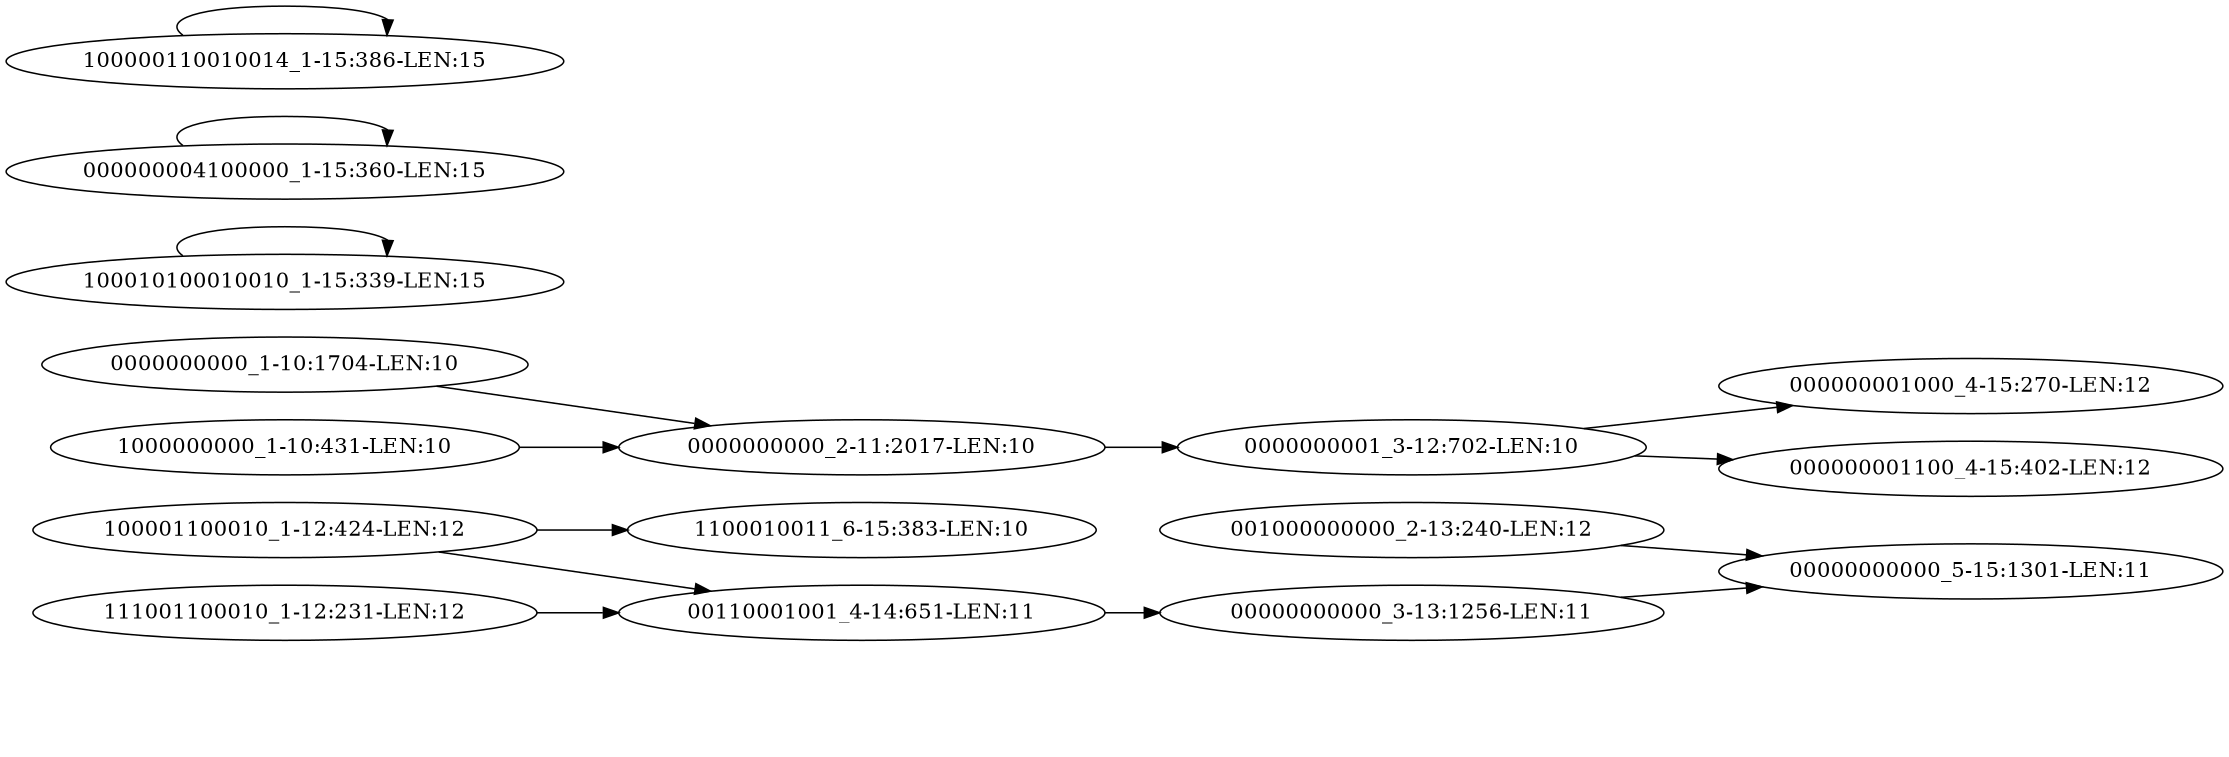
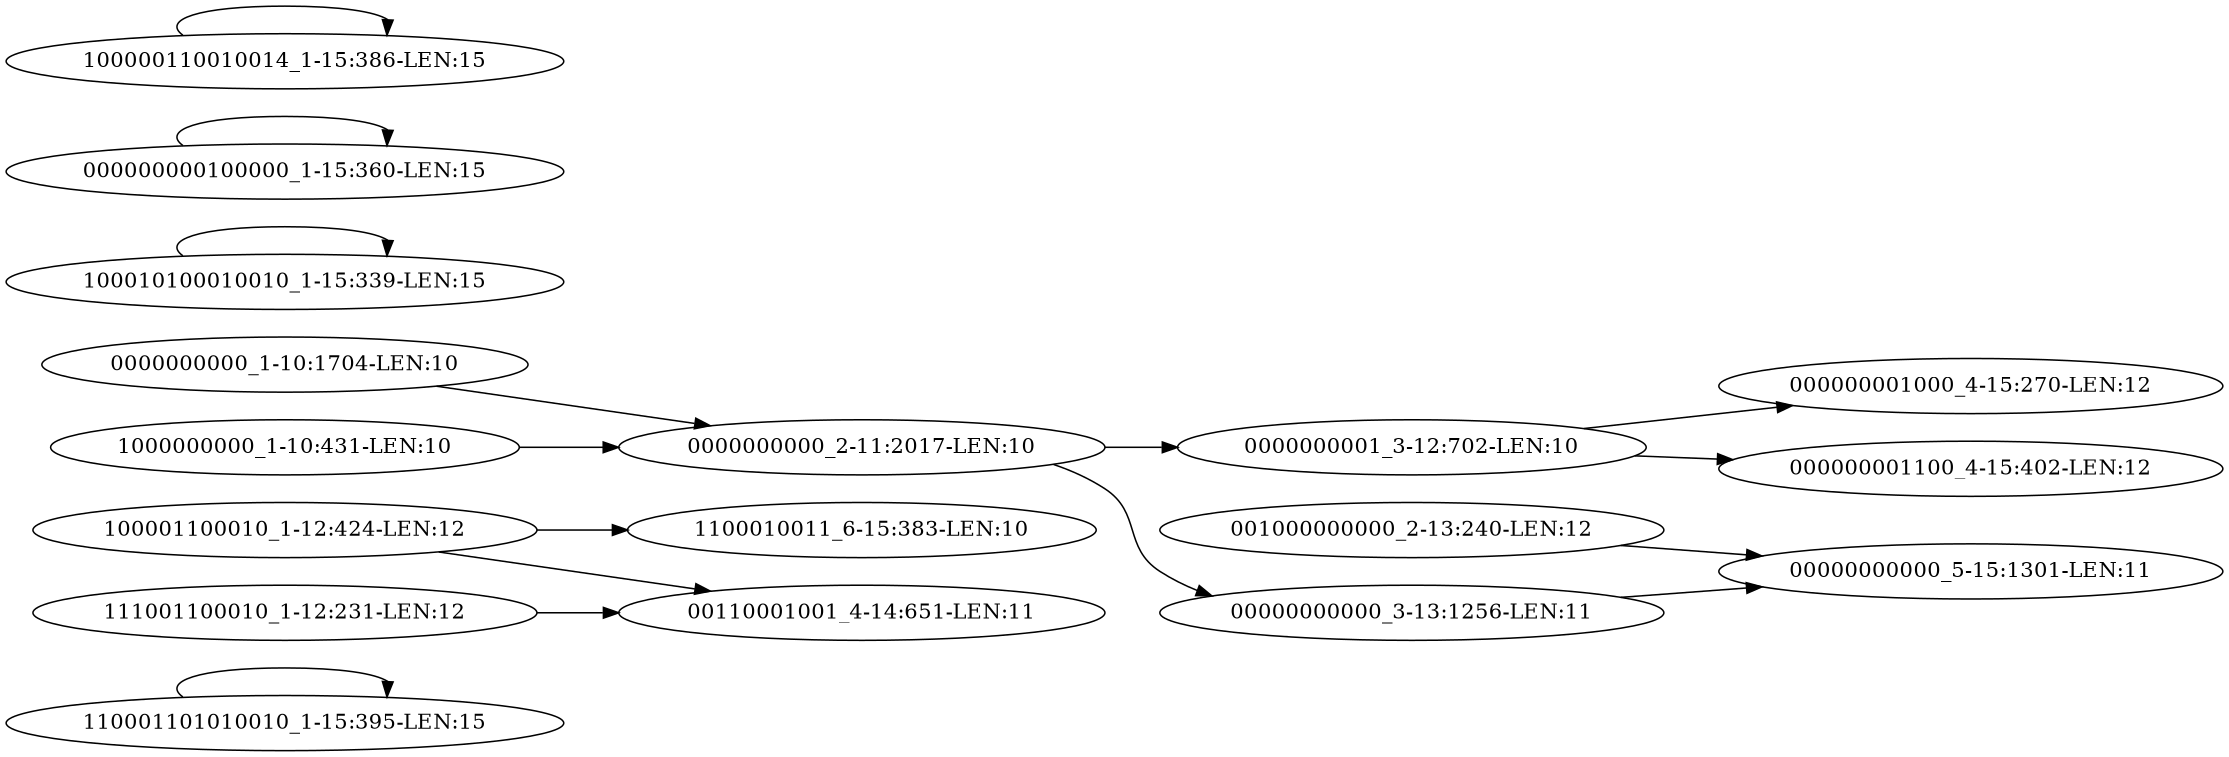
node "000000004100000_1-15:360-LEN:15": label "000000004100000_1-15:360-LEN:15" -> "000000000100000_1-15:360-LEN:15"
edge "00110001001_4-14:651-LEN:11" -> "00000000000_3-13:1256-LEN:11": now "0000000000_2-11:2017-LEN:10" -> "00000000000_3-13:1256-LEN:11"
node "110001101010010_1-15:395-LEN:15": added
